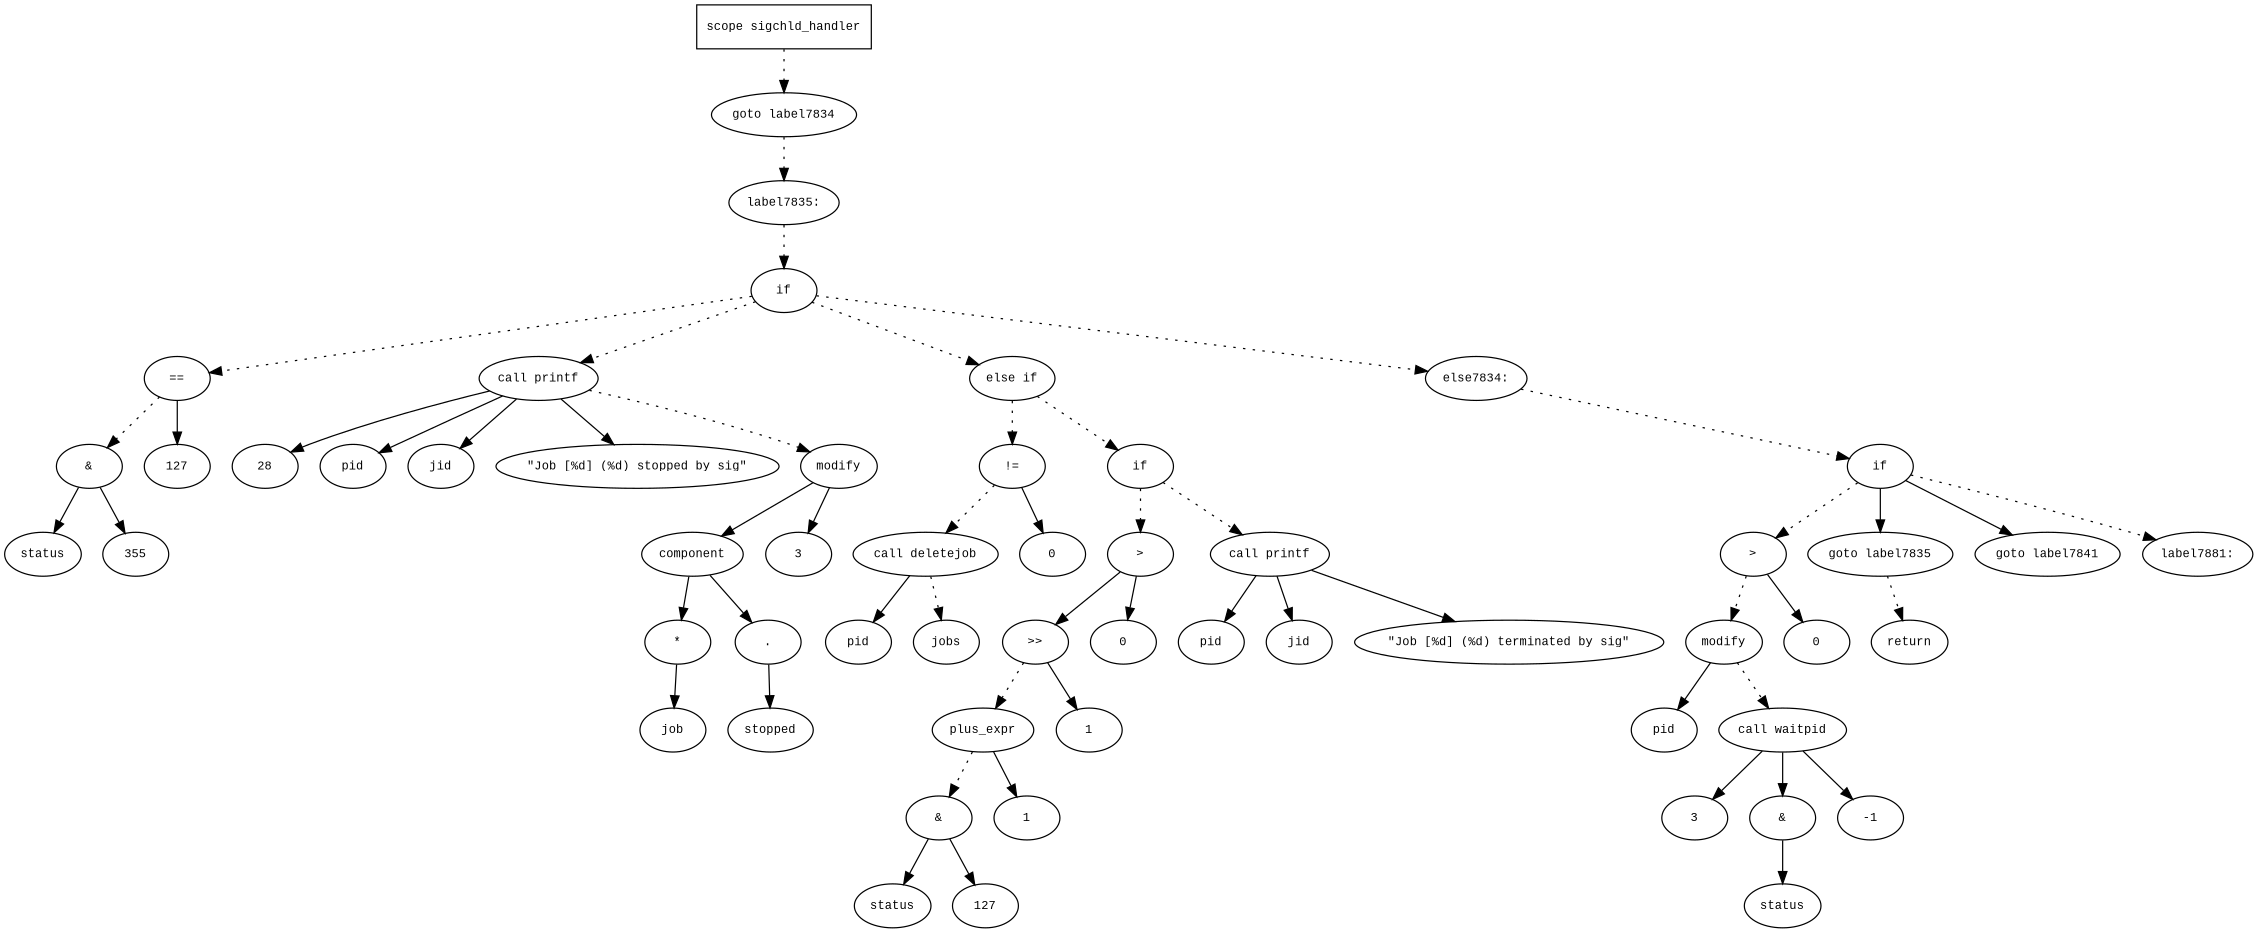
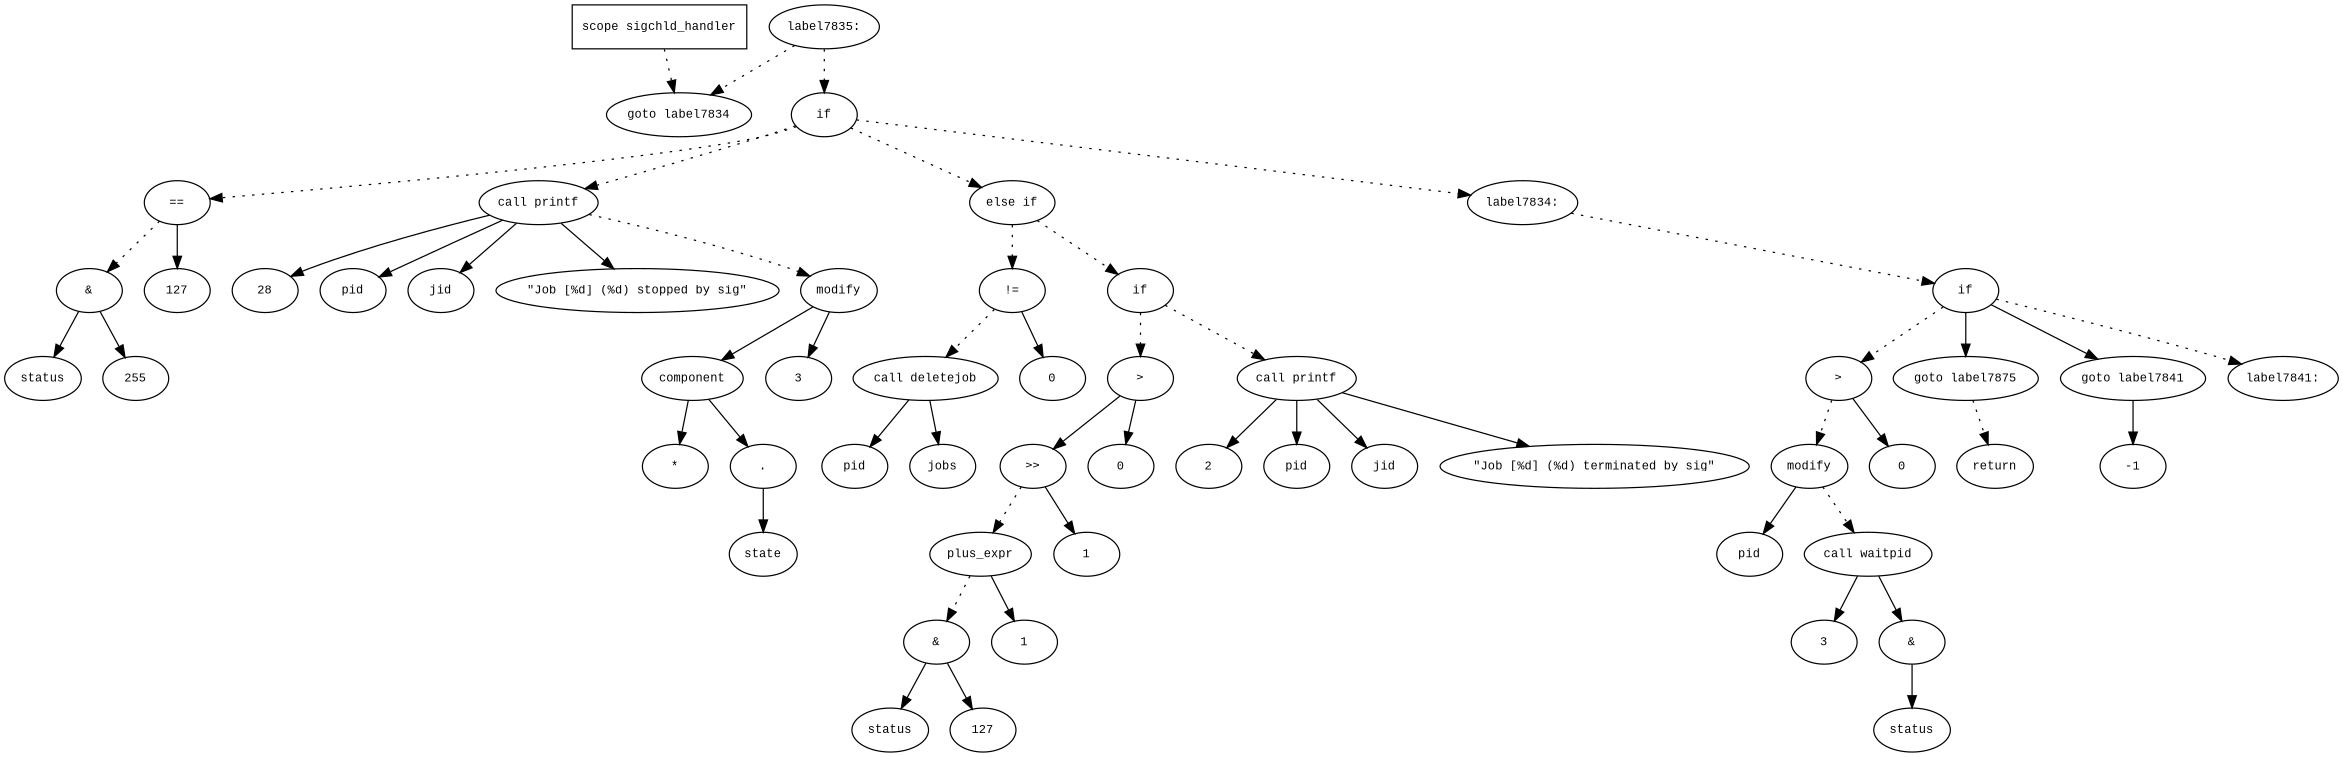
edge "goto label7834" -> "label7835:": reversed
node "else7834:": label "else7834:" -> "label7834:"
node "2": added
node "355": label "355" -> "255"
node "goto label7835": label "goto label7835" -> "goto label7875"
node "label7881:": label "label7881:" -> "label7841:"
edge "call deletejob" -> "jobs": style dotted -> solid
node "job": removed
node "stopped": label "stopped" -> "state"
edge "call waitpid" -> "-1": now "goto label7841" -> "-1"
